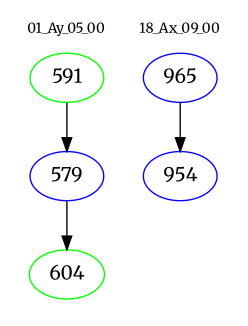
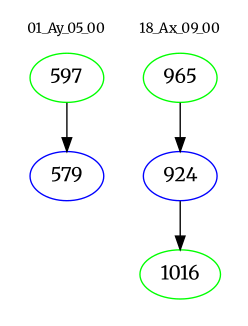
node "591": label "591" -> "597"
node "965": color blue -> green
node "954": label "954" -> "924"
node "604": removed
node "1016": added
